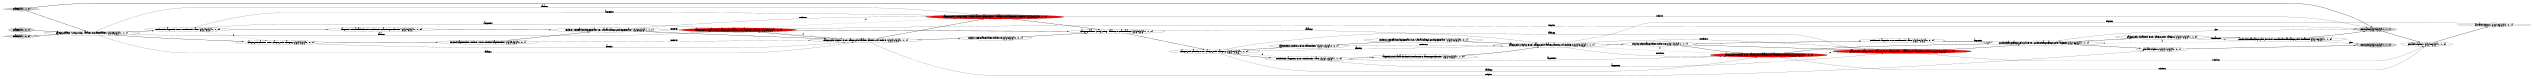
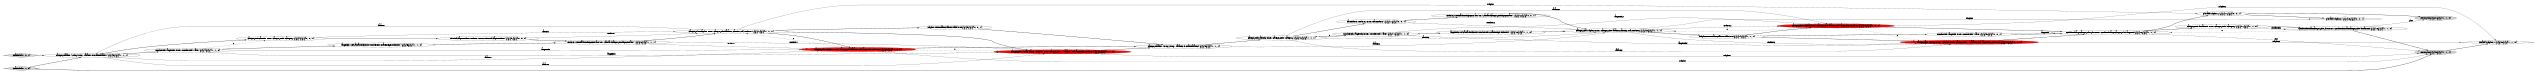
node "createPlot['0', '0', '1']": shape ellipse -> diamond
edge "plot.add(subplot2,1)@@@20@@@['1', '1', '0']" -> "plot.add(subplot2,1)@@@18@@@['0', '0', '1']": now "plot.add(subplot1,2)@@@17@@@['0', '0', '1']" -> "plot.add(subplot2,1)@@@18@@@['0', '0', '1']"
node "createPlot['1', '0', '0']": removed
node "plot.add(subplot2,1)@@@20@@@['1', '1', '0']": shape ellipse -> diamond
